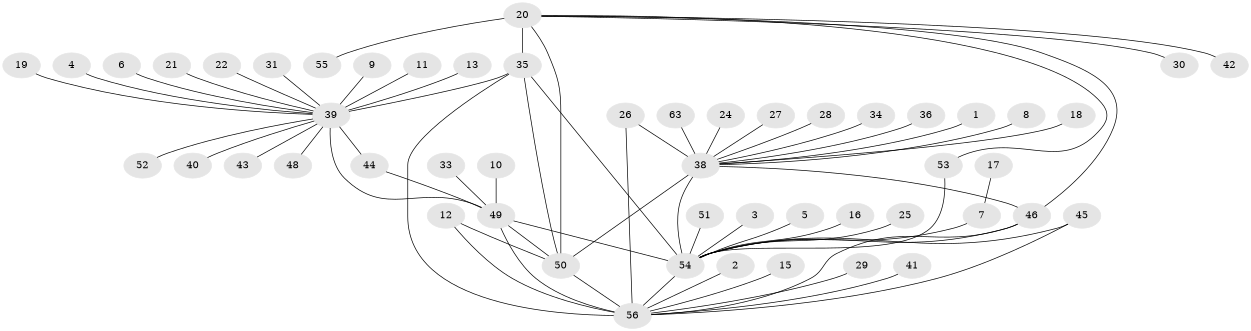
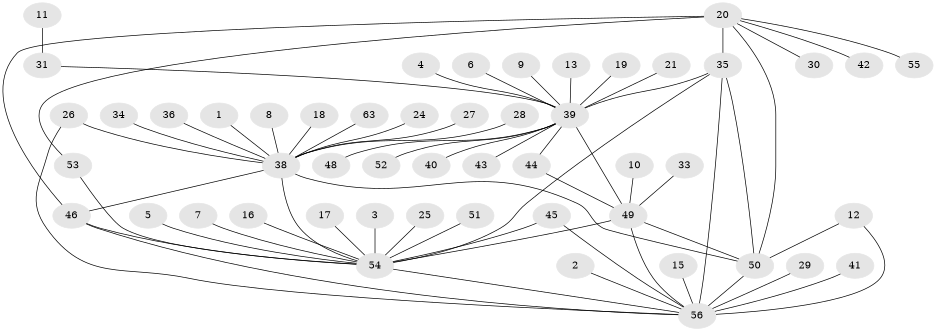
node "22": removed
edge "11" -- "39": now "11" -- "31"
edge "17" -- "7": now "17" -- "54"
